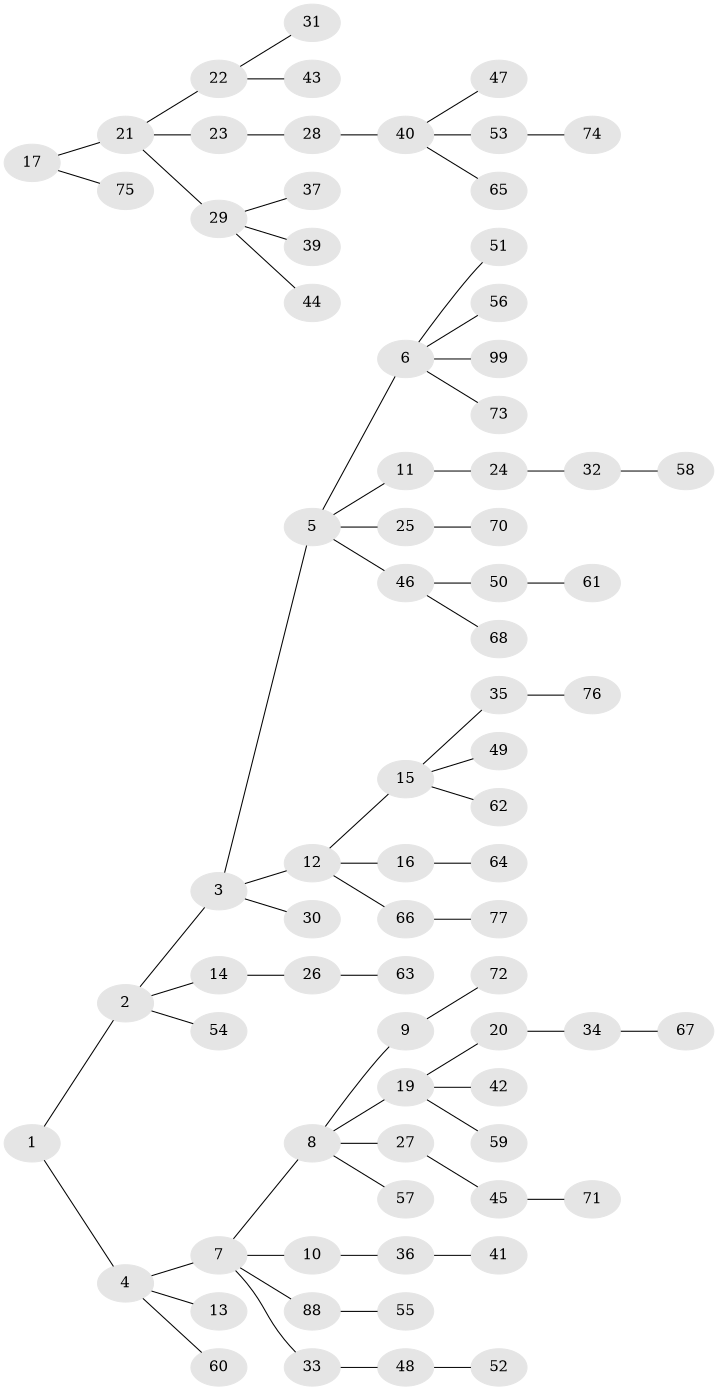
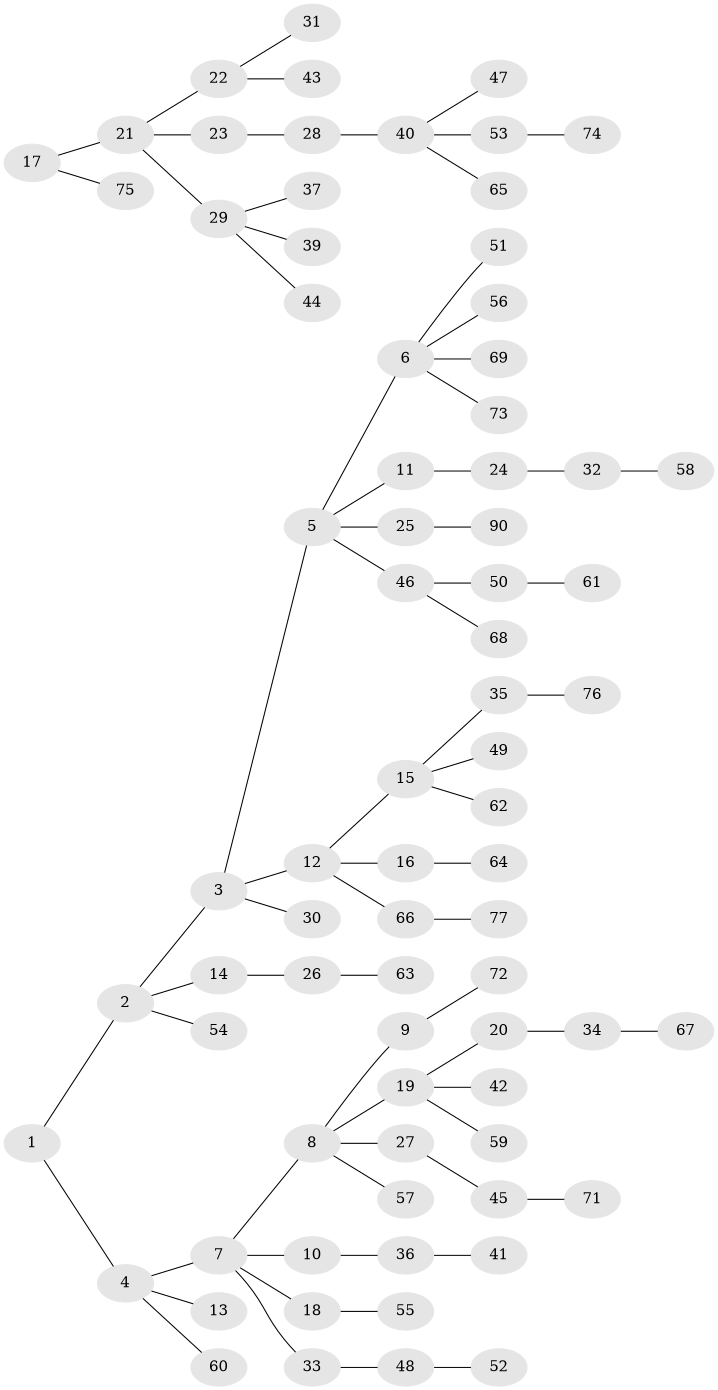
node "99": label "99" -> "69"
node "70": label "70" -> "90"
node "88": label "88" -> "18"
